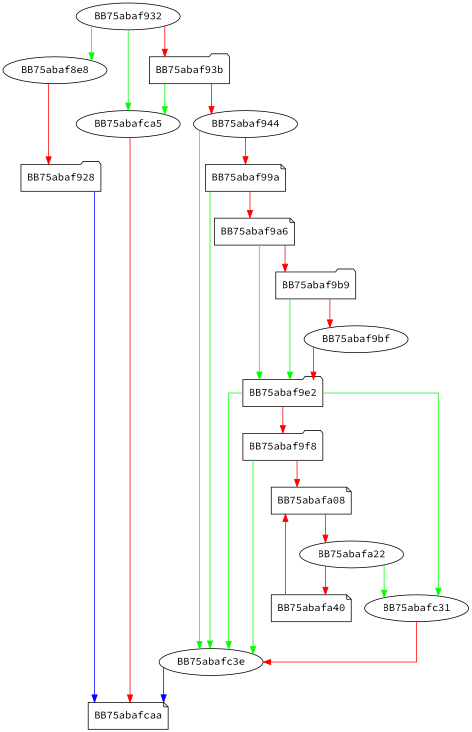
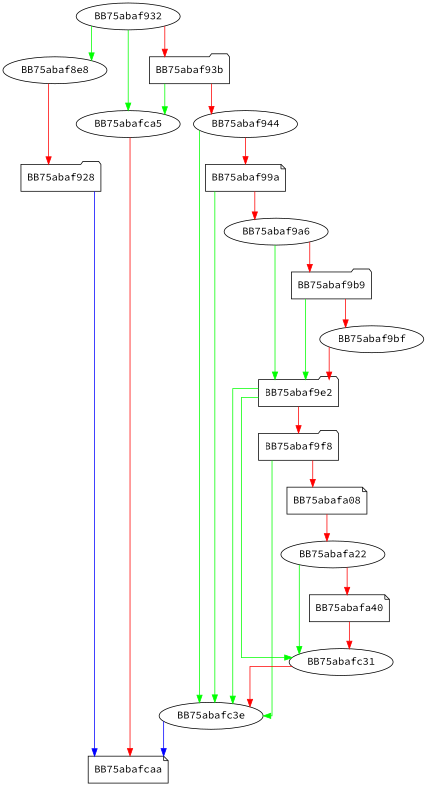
node "BB75abaf9a6": shape note -> ellipse
edge "BB75abafa40" -> "BB75abafa08": now "BB75abafa40" -> "BB75abafc31"
